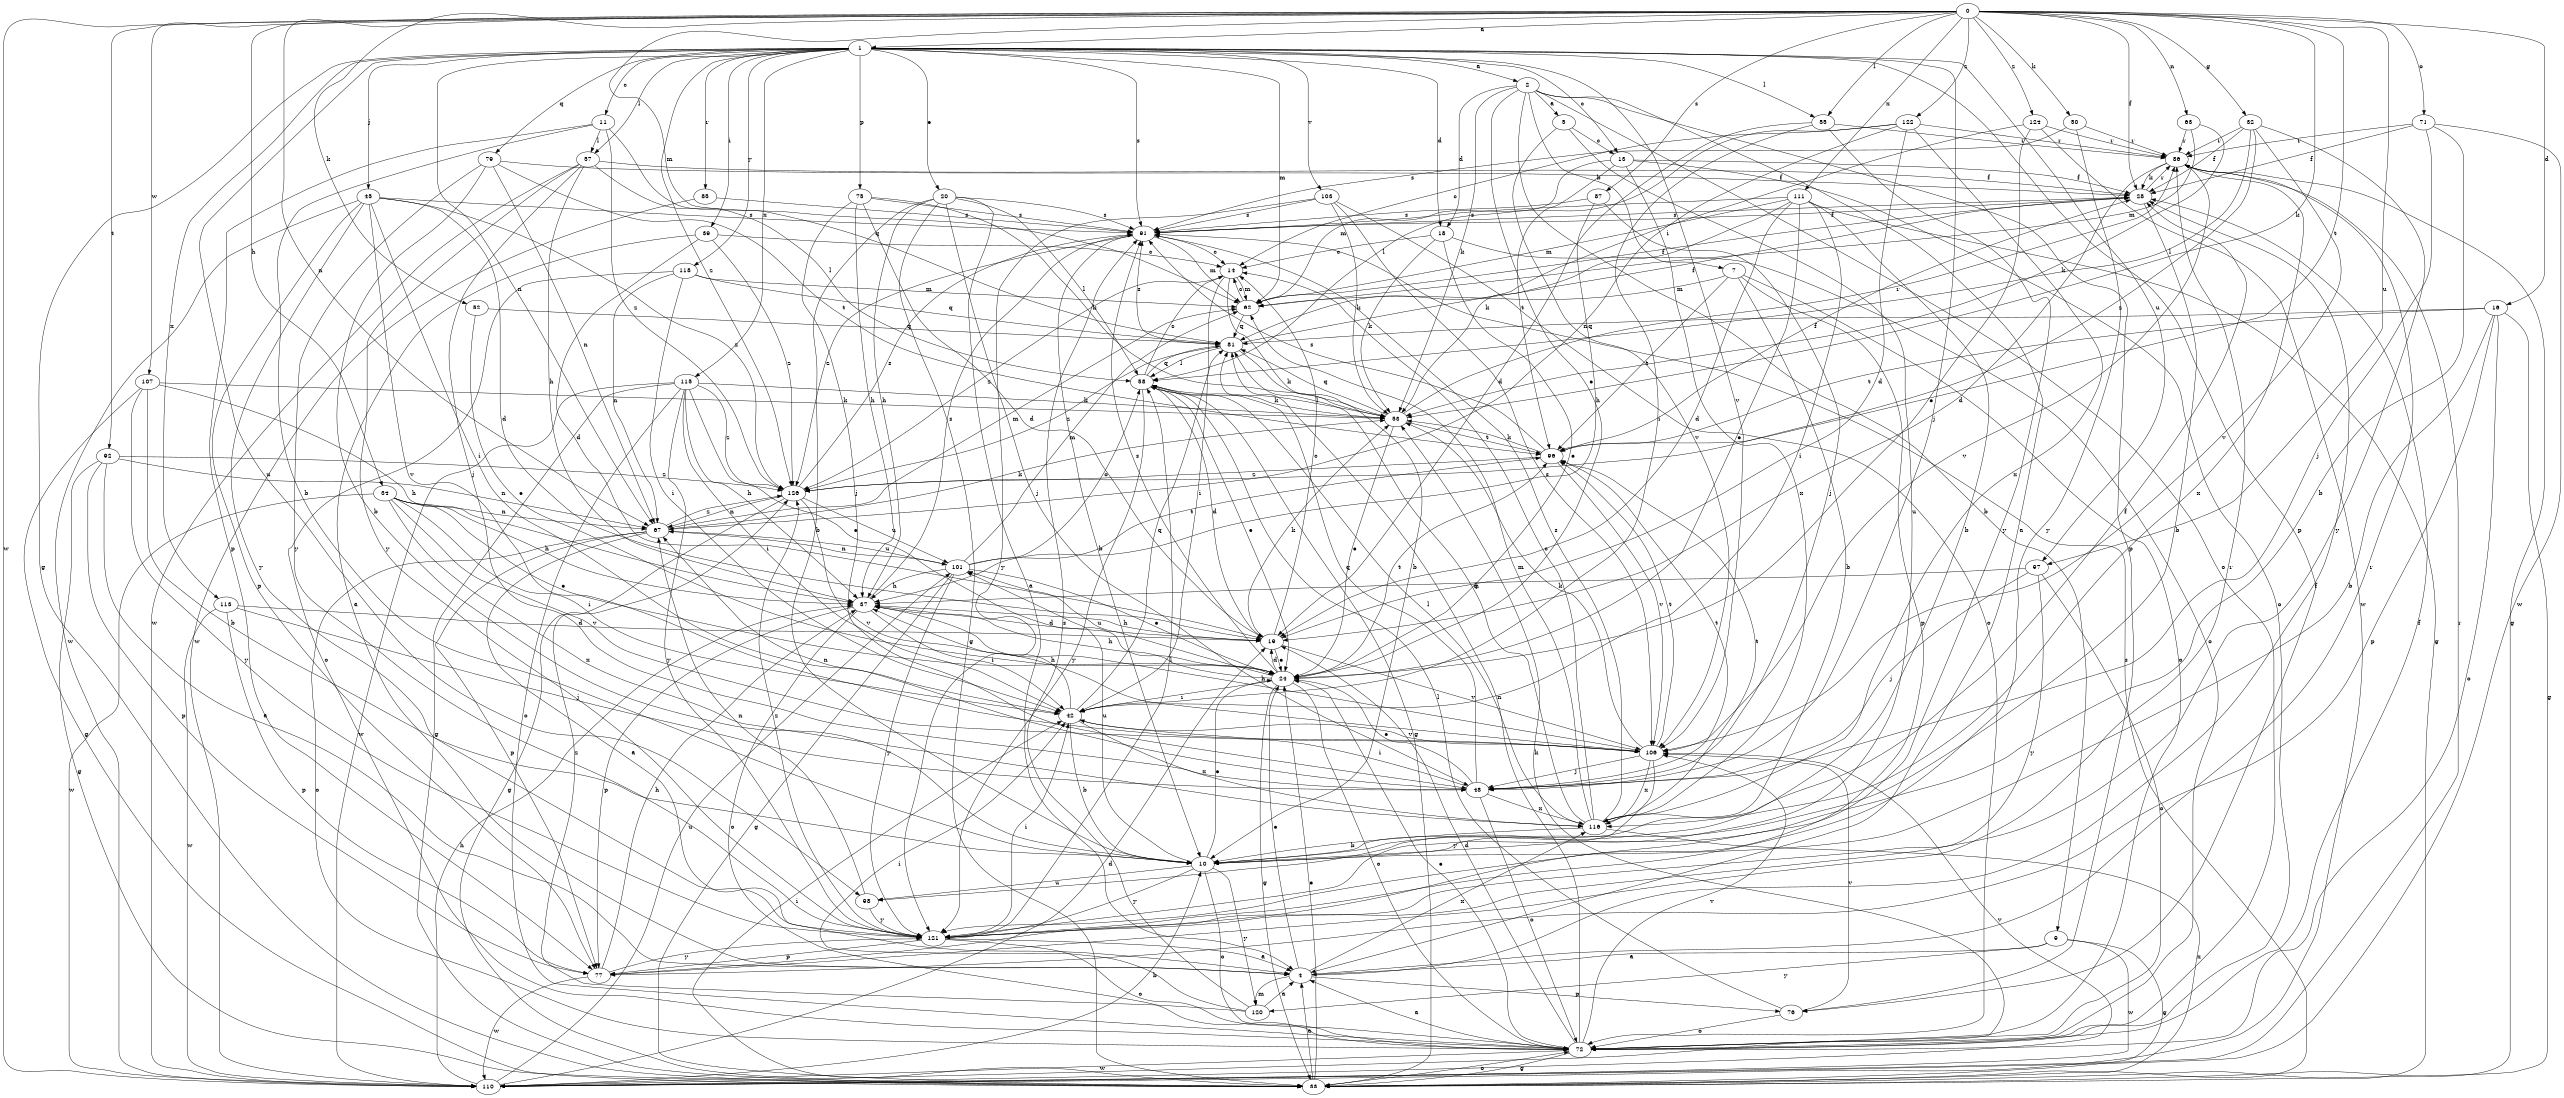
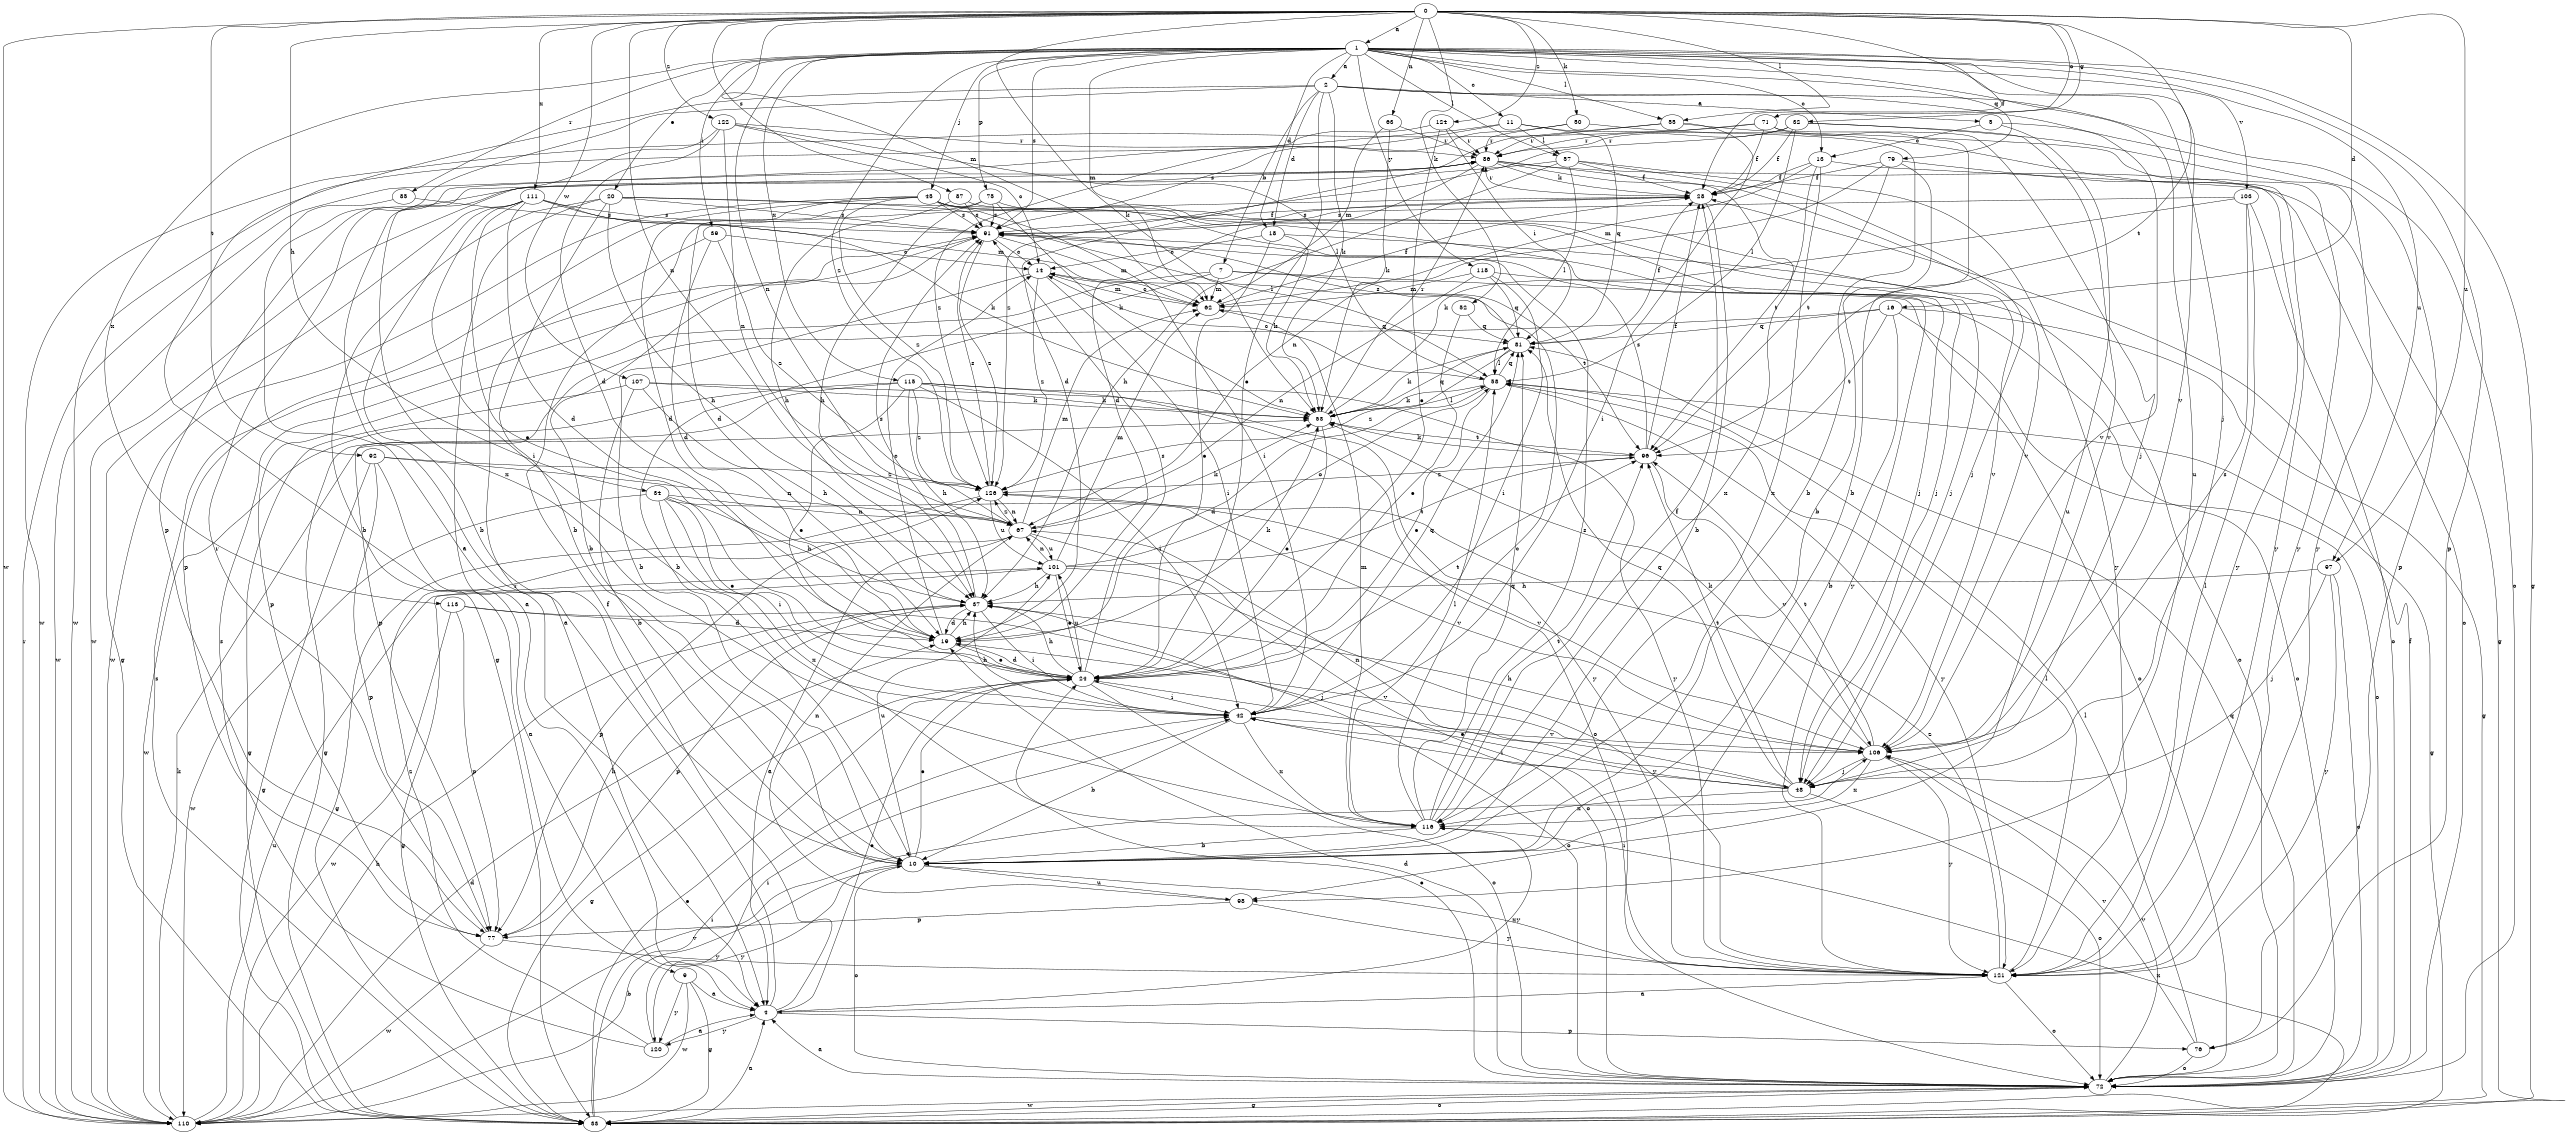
edge "103" -> "121": label "y" -> "l"
edge "72" -> "81": label "n" -> "q"
edge "121" -> "77": now "98" -> "77"
edge "4" -> "120": label "m" -> "y"
edge "116" -> "33": reversed
